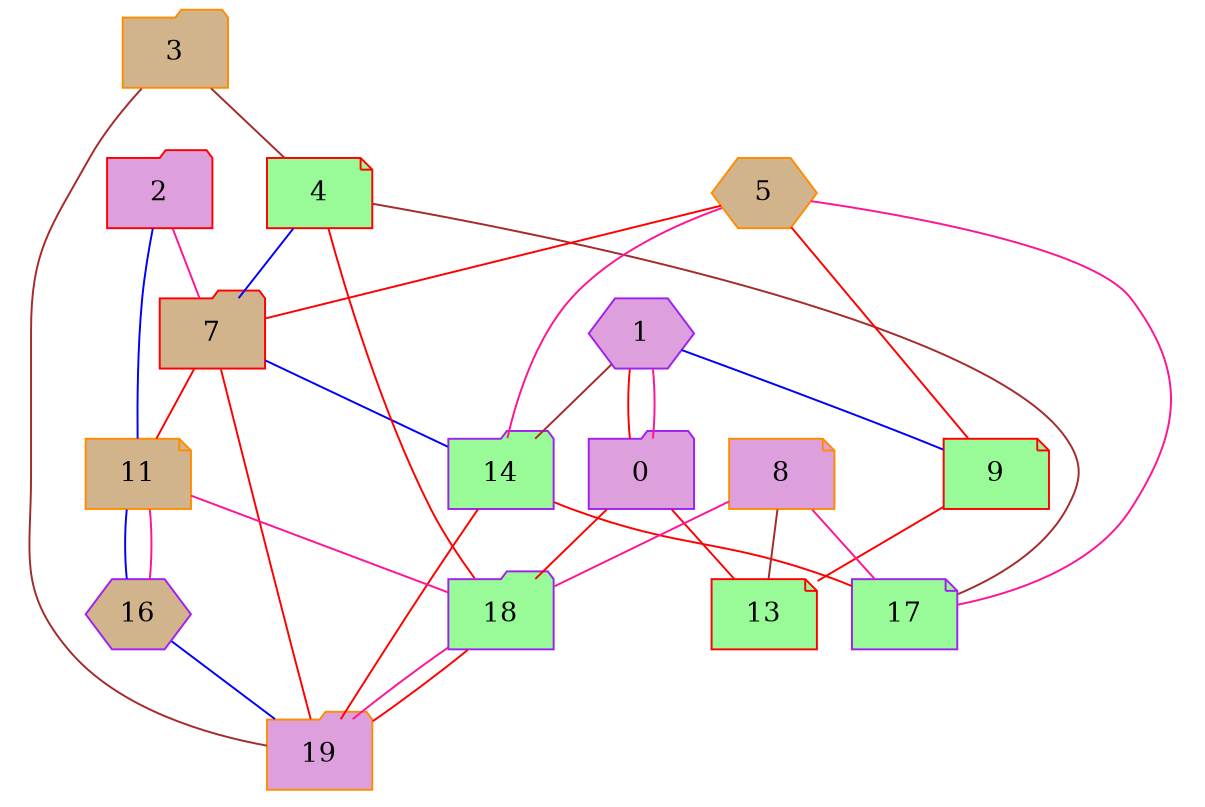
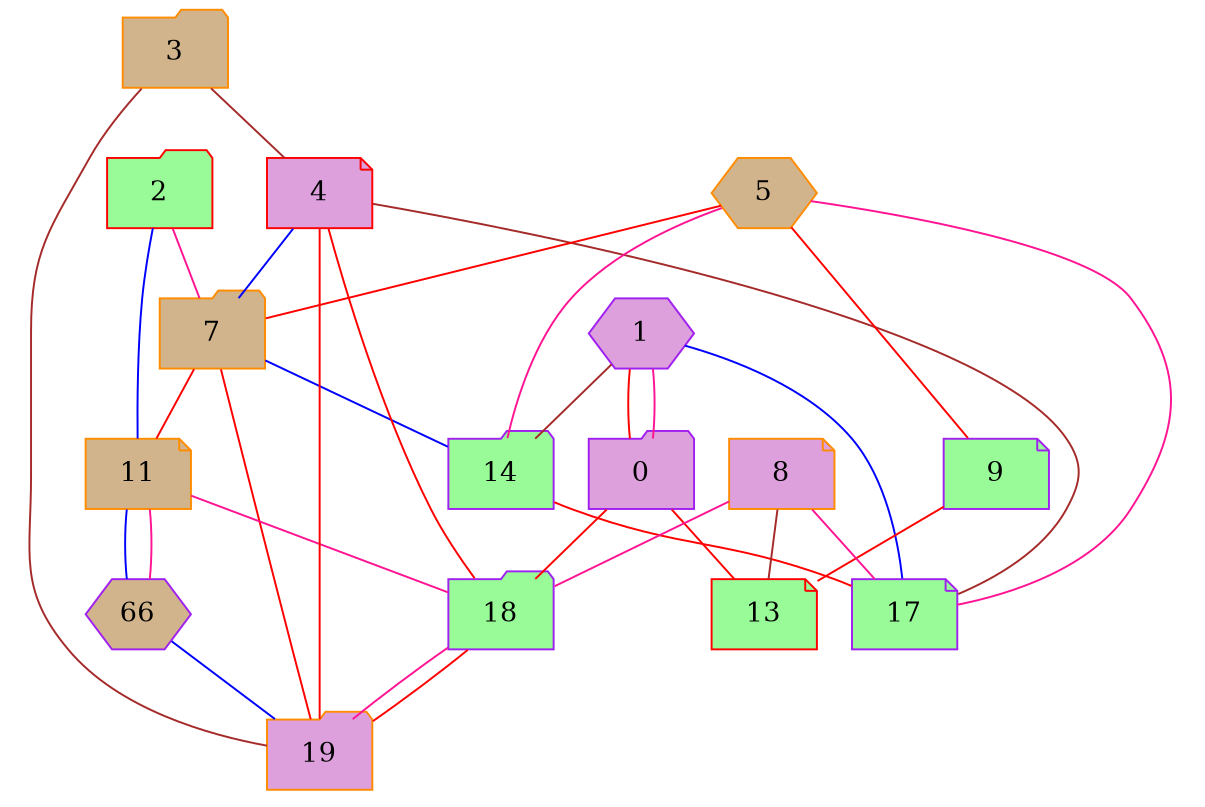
node "2": fillcolor plum -> palegreen
node "4": fillcolor palegreen -> plum
node "7": color red -> darkorange
edge "1" -- "9": now "1" -- "17"
node "9": color red -> purple
node "16": label "16" -> "66"
edge "14" -- "19": now "4" -- "19"
